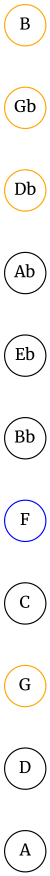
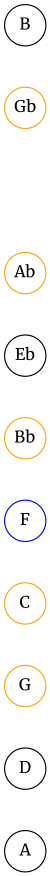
node "B": color orange -> black
node "Db": removed
node "Ab": color black -> orange
node "Bb": color black -> orange
node "C": color black -> orange
